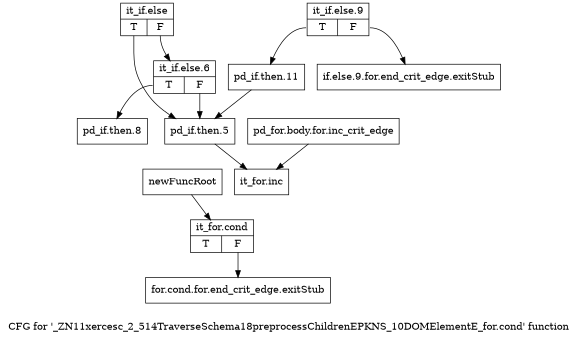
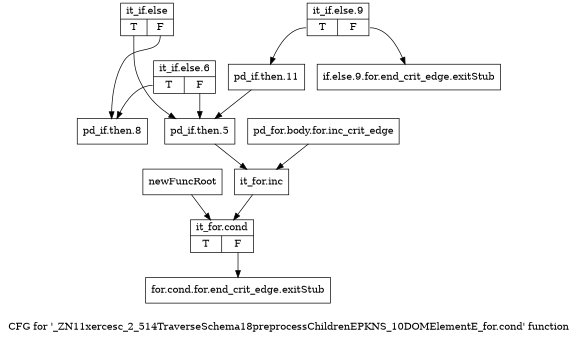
edge "it_if.else" -> "it_if.else.6": now "it_if.else" -> "pd_if.then.8"
edge "it_for.inc" -> "it_for.cond": added
